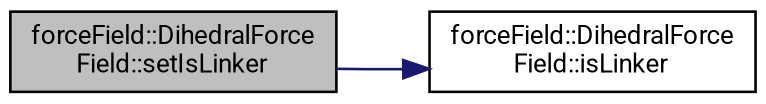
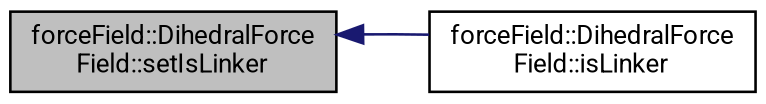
edge "forceField::DihedralForce Field::setIsLinker" -> "forceField::DihedralForce Field::isLinker": reversed
